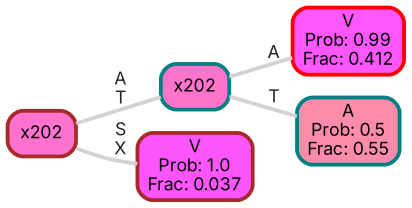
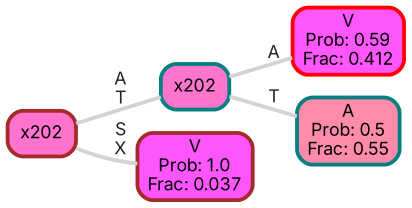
node "V Prob: 0.99 Frac: 0.412": label "V Prob: 0.99 Frac: 0.412" -> "V Prob: 0.59 Frac: 0.412"
